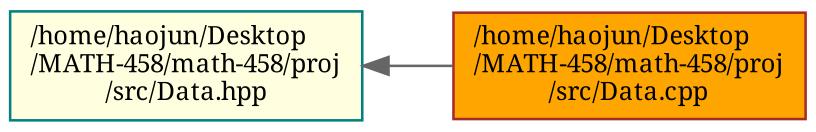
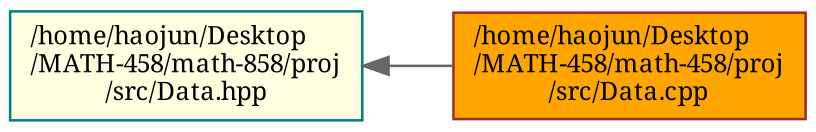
node "/home/haojun/Desktop /MATH-458/math-458/proj /src/Data.hpp": label "/home/haojun/Desktop /MATH-458/math-458/proj /src/Data.hpp" -> "/home/haojun/Desktop /MATH-458/math-858/proj /src/Data.hpp"
